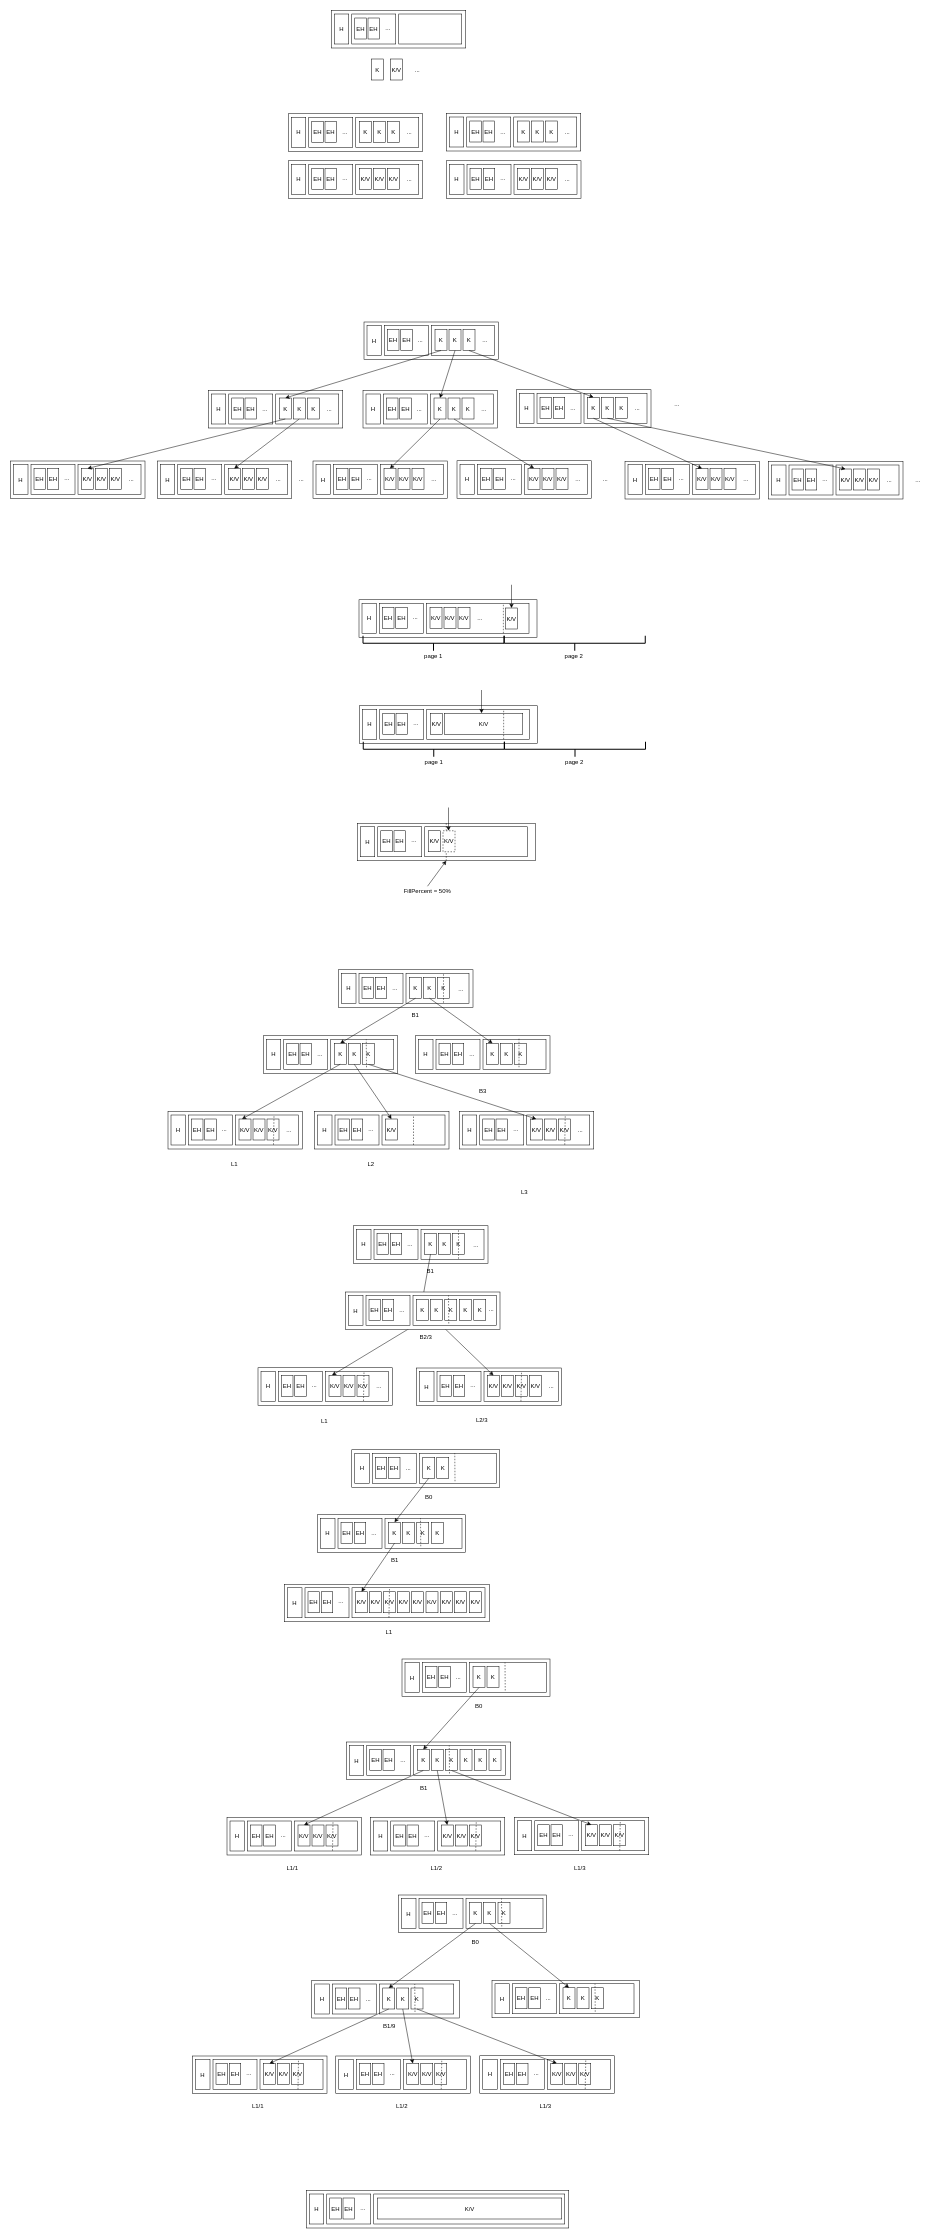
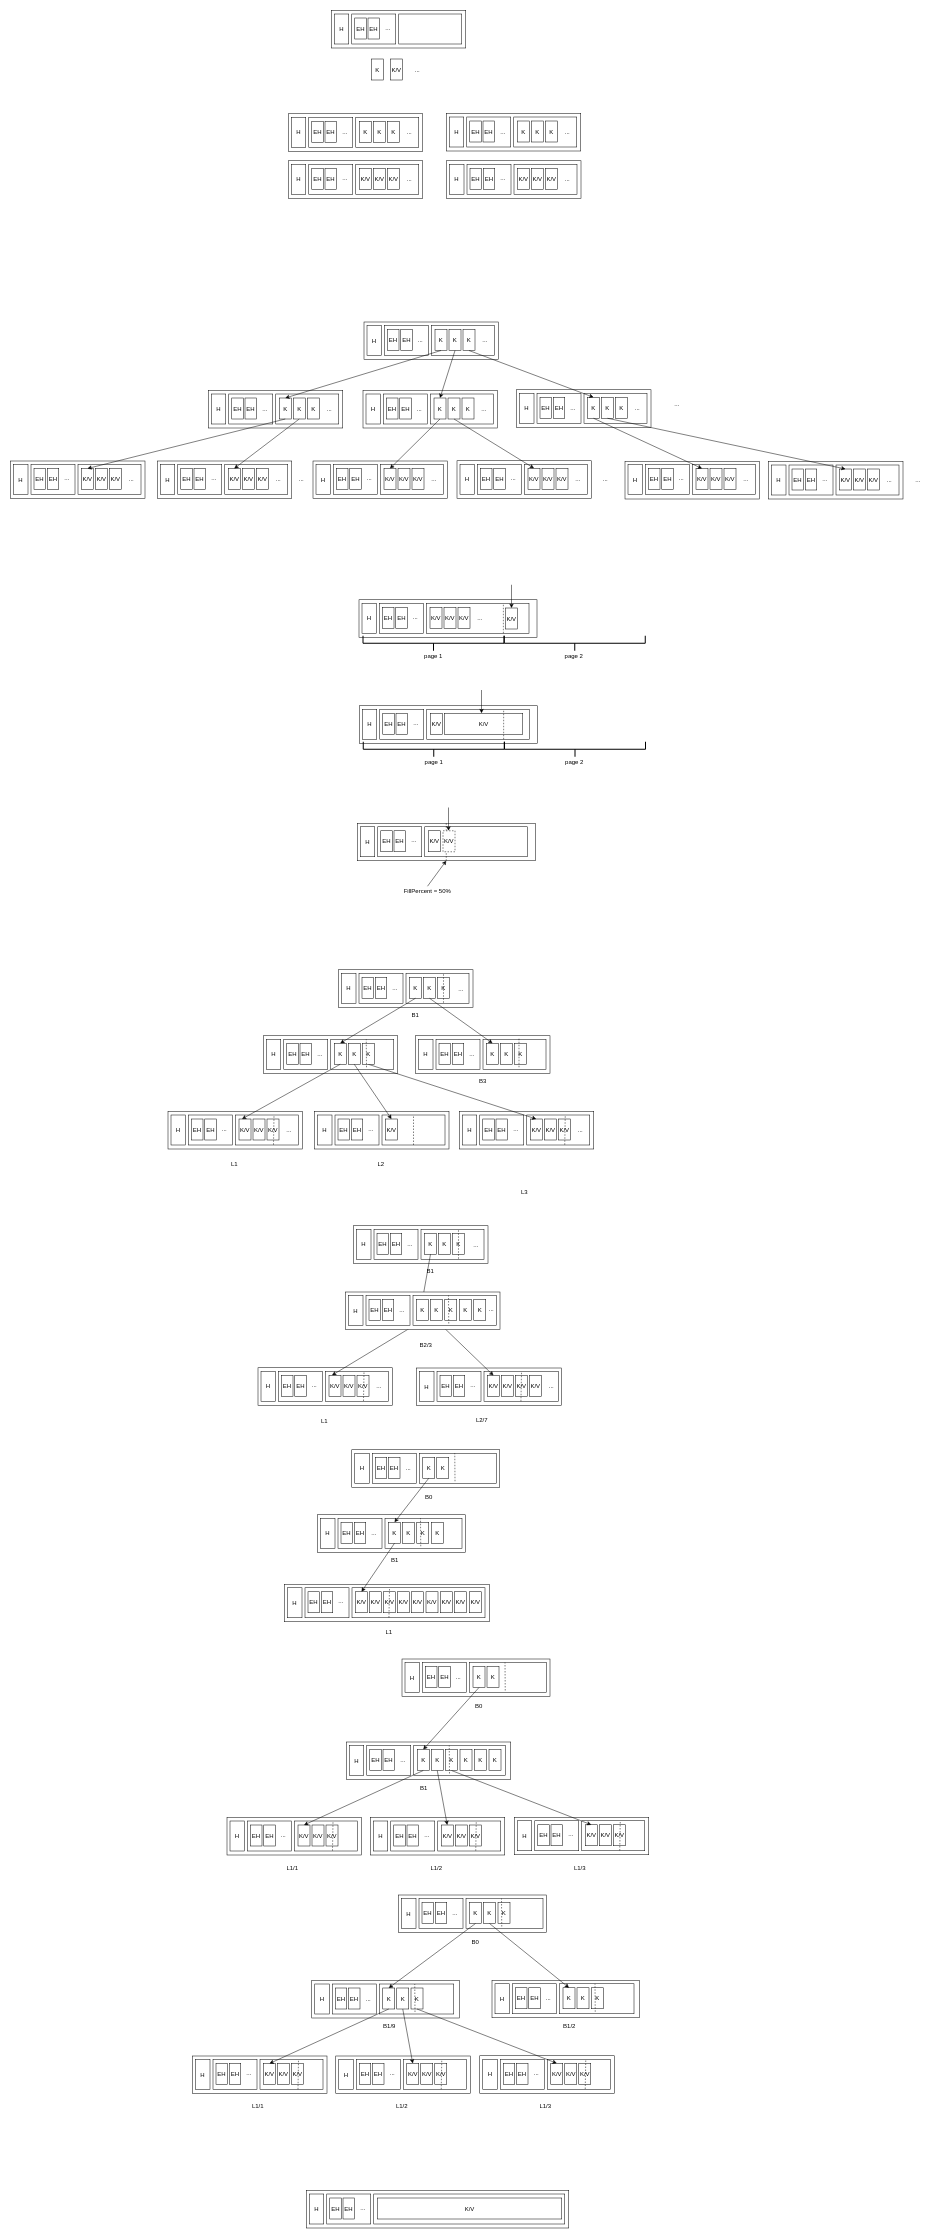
node "B3": moved (483, 1091) -> (483, 1081)
node "L2": moved (371, 1164) -> (381, 1164)
node "B2/3": moved (426, 1337) -> (426, 1345)
node "L2/3": label "L2/3" -> "L2/7"
node "B1/2": added
